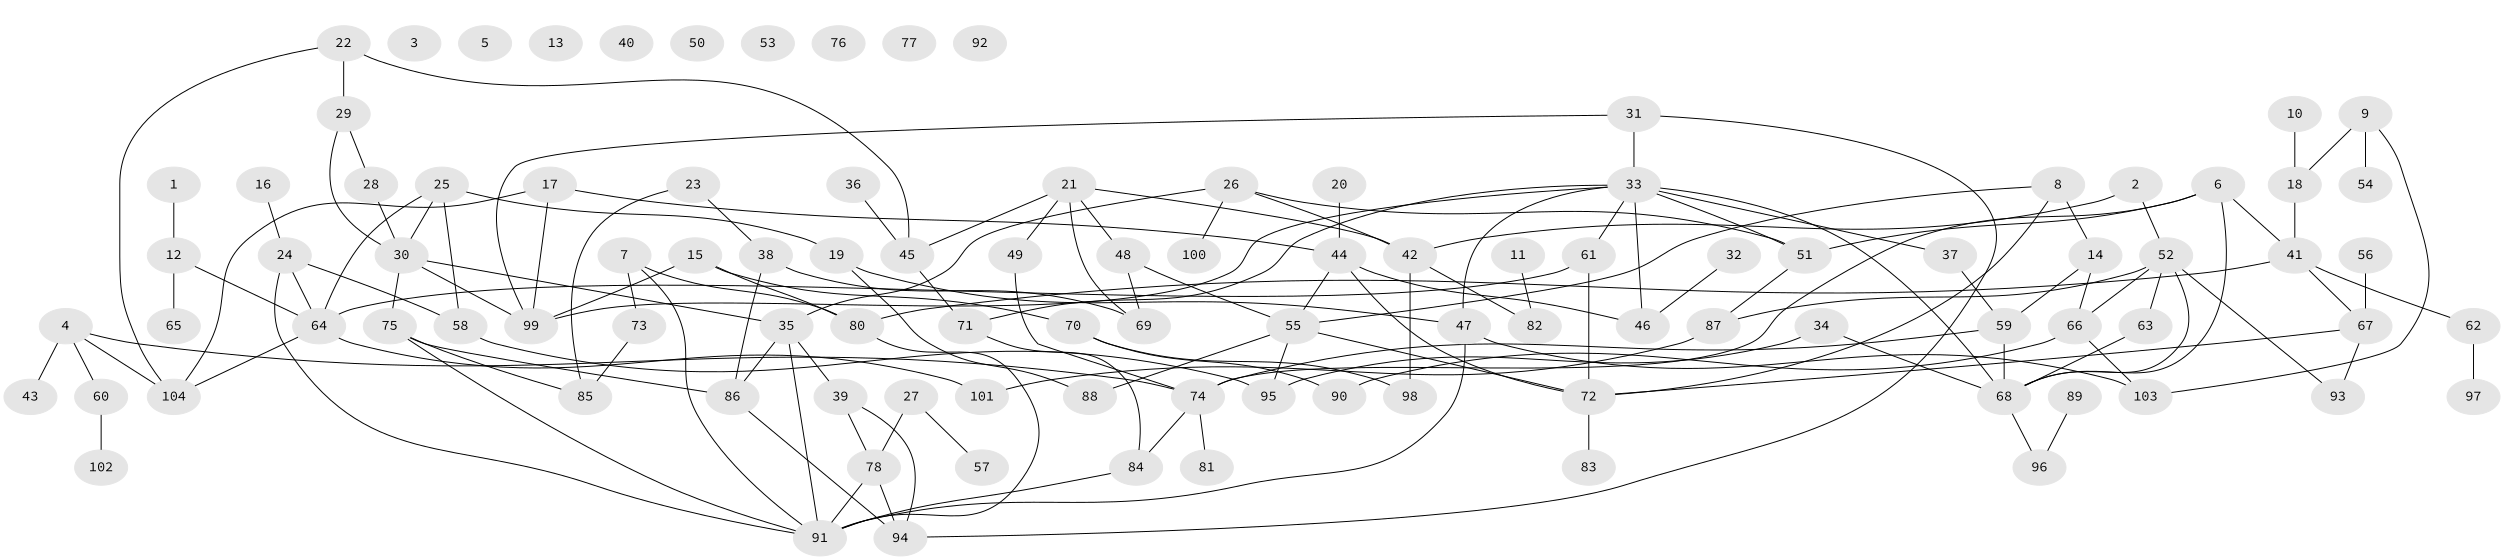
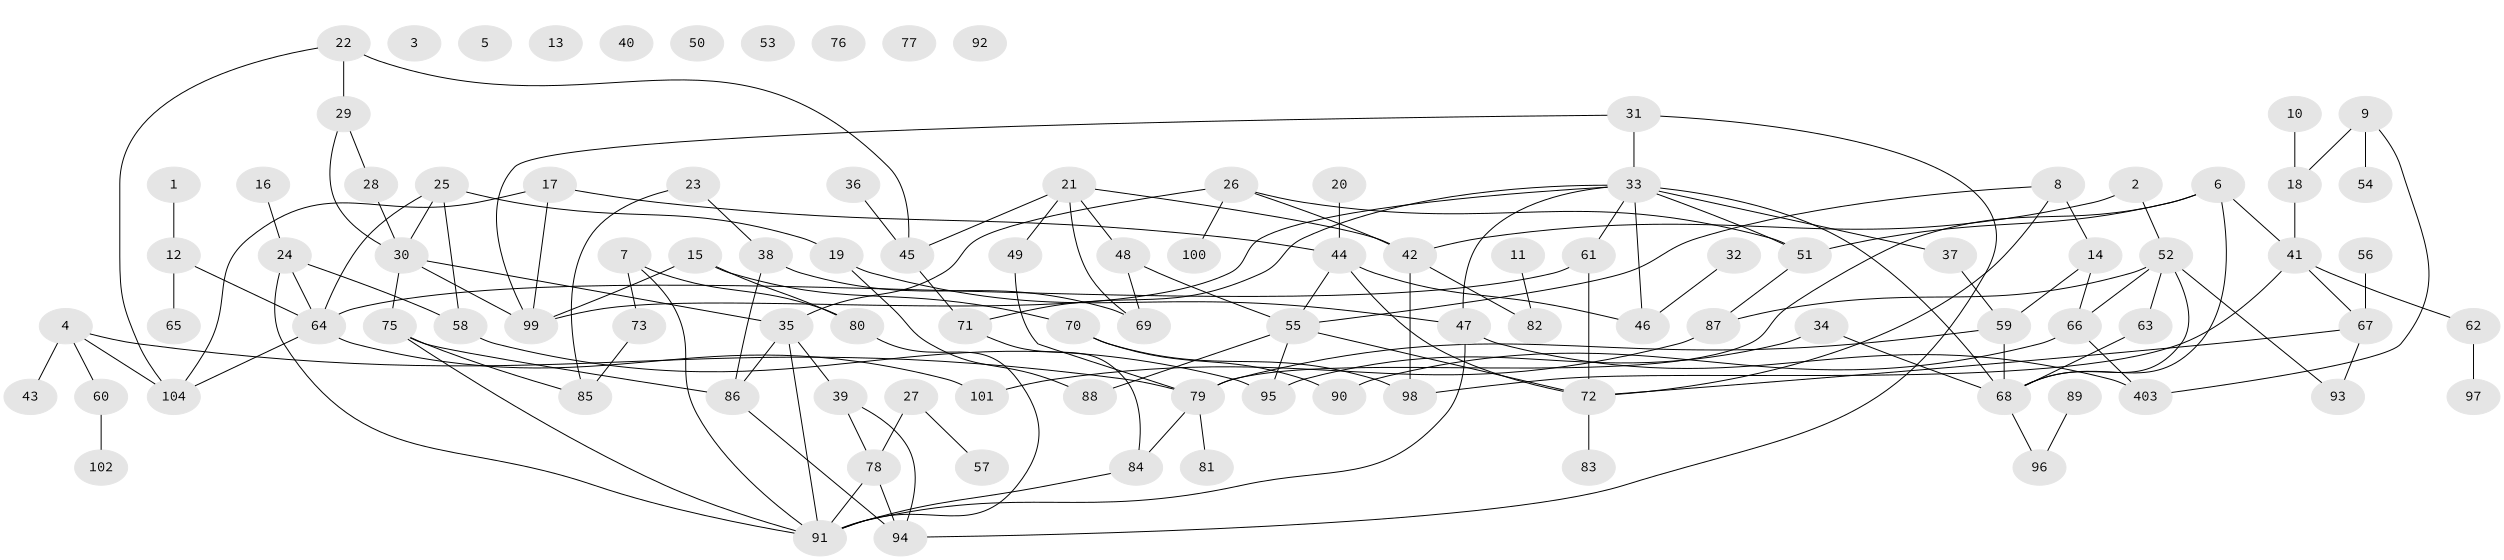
edge "41" -- "80": now "41" -- "98"
node "74": label "74" -> "79"
node "103": label "103" -> "403"
